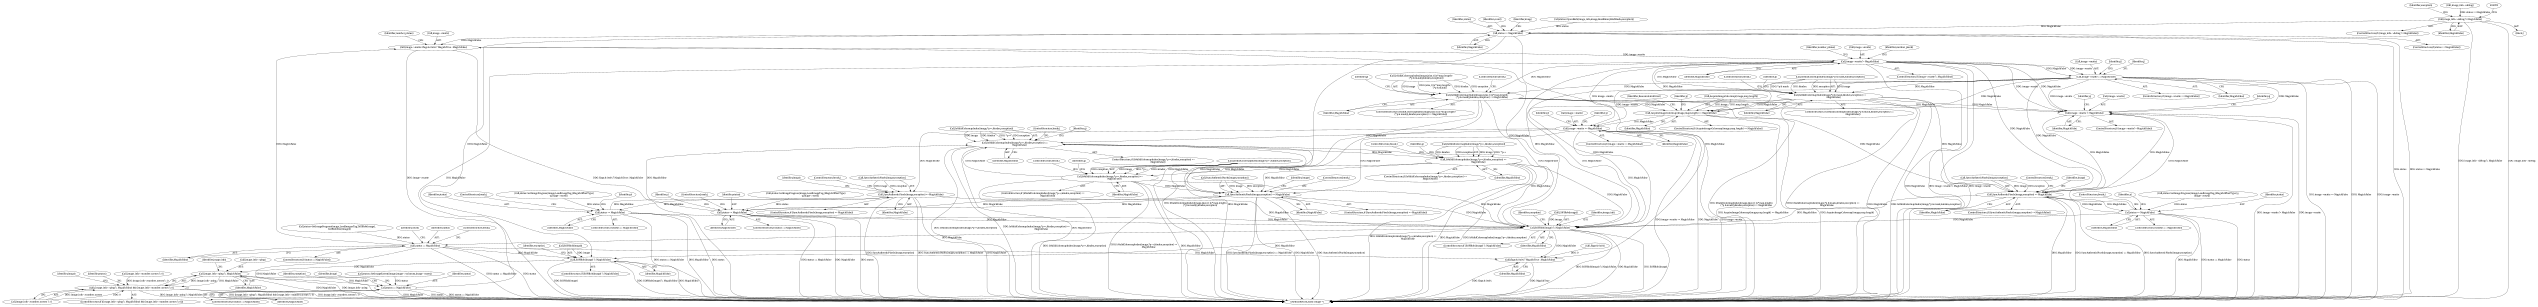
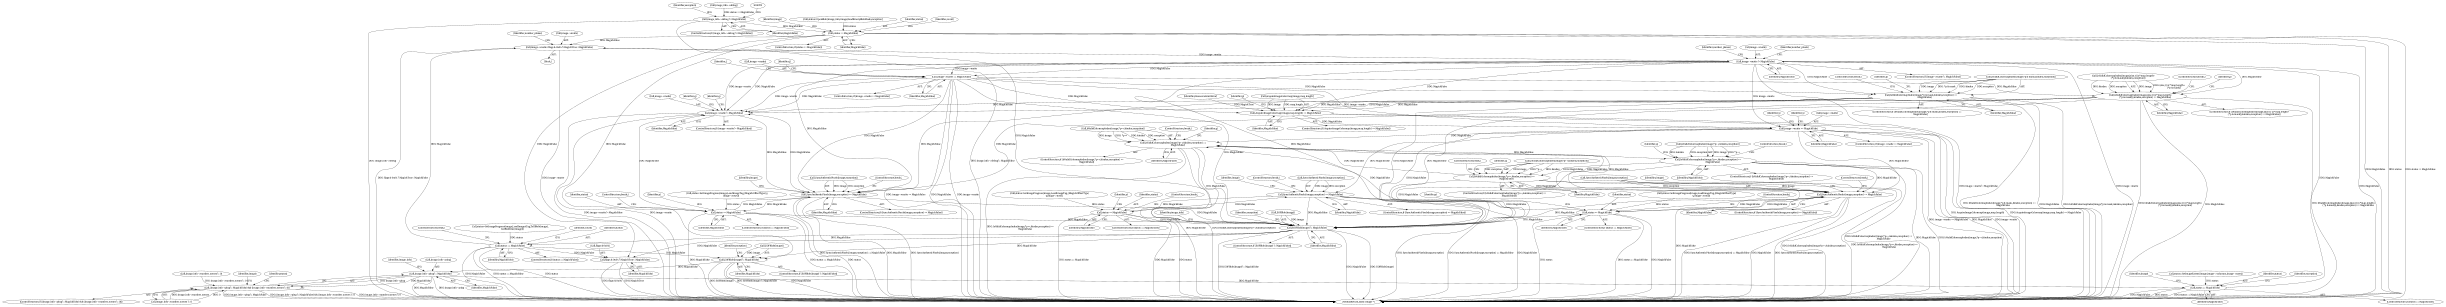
edge "(Call,image_info->debug != MagickFalse)" -> "(Block,)": now "(Call,image->matte=flags & 0x04 ? MagickTrue : MagickFalse)" -> "(Block,)"
edge "(Identifier,ResourceLimitError)" -> "(Call,AcquireImageColormap(image,map_length) == MagickFalse)": label "CFG: " -> "DDG: MagickTrue"
edge "(Call,flags & 0x04)" -> "(Call,flags & 0x04 ? MagickTrue : MagickFalse)": label "DDG: 0" -> "AST: "
